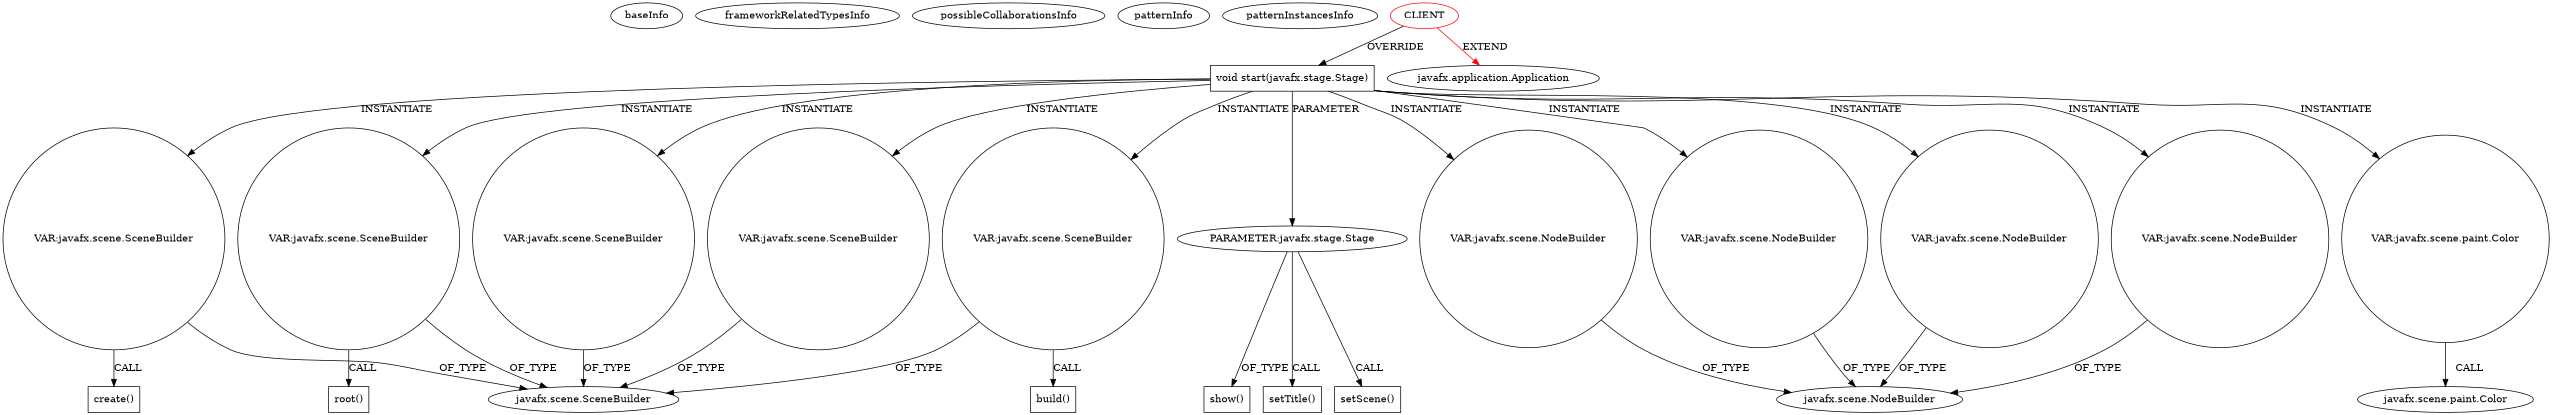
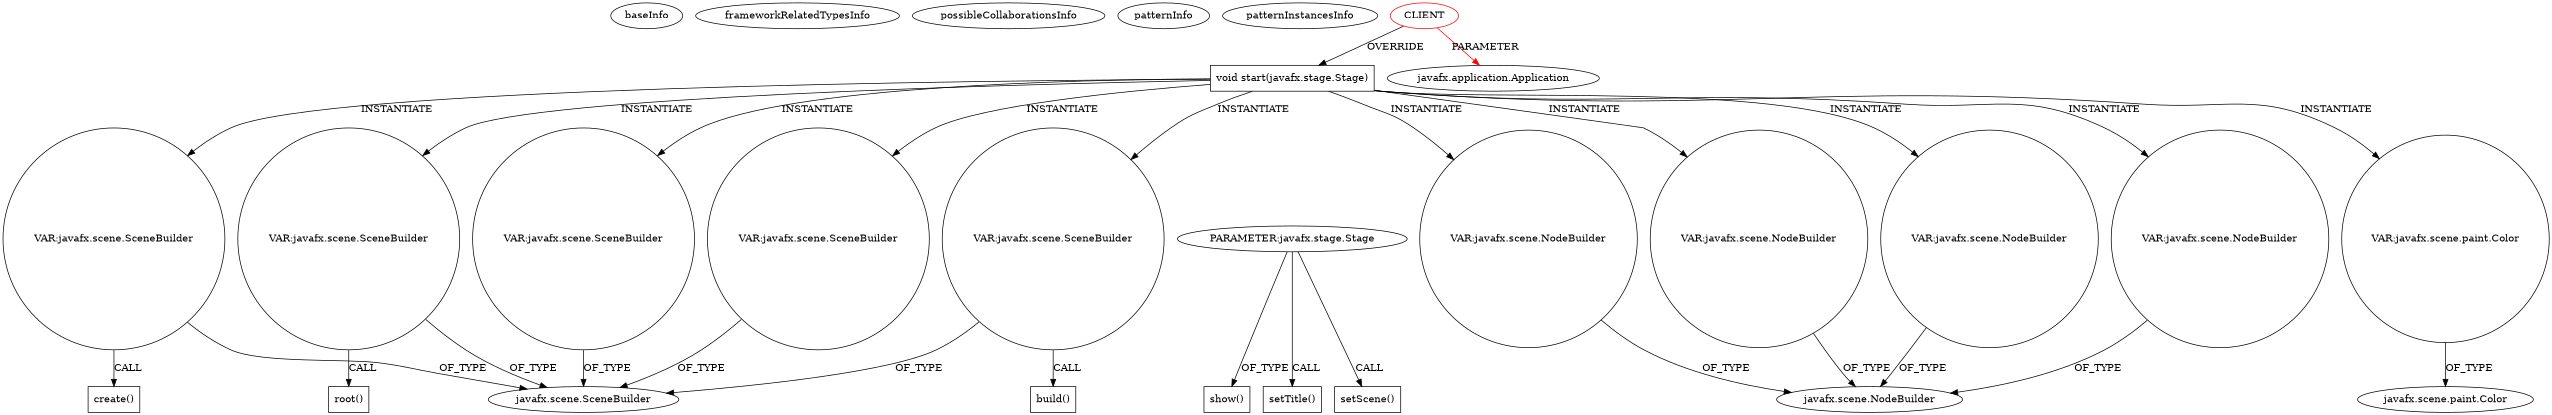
edge "CLIENT" -> "javafx.application.Application": label "EXTEND" -> "PARAMETER"
edge "void start(javafx.stage.Stage)" -> "PARAMETER:javafx.stage.Stage": removed, label "PARAMETER"
edge "VAR:javafx.scene.paint.Color" -> "javafx.scene.paint.Color": label "CALL" -> "OF_TYPE"
